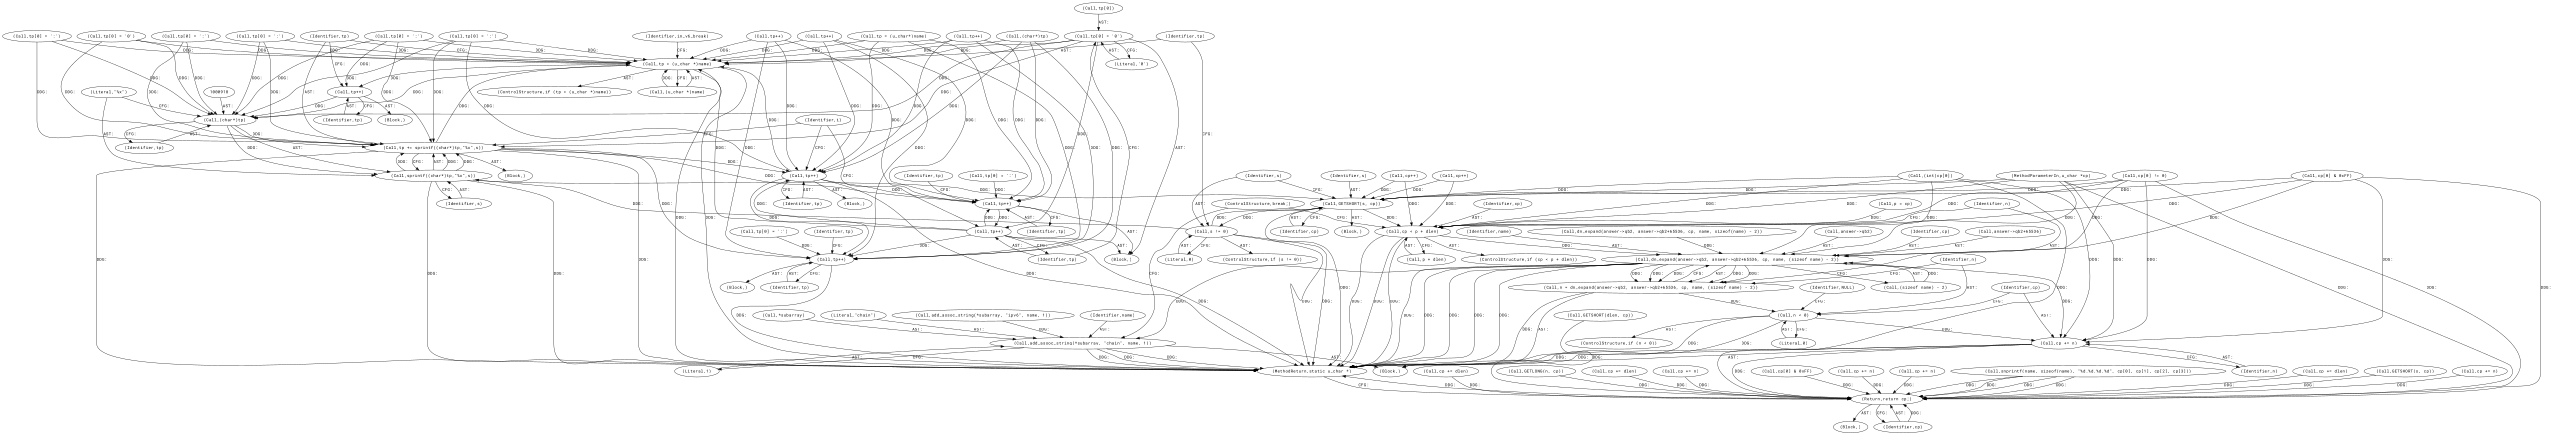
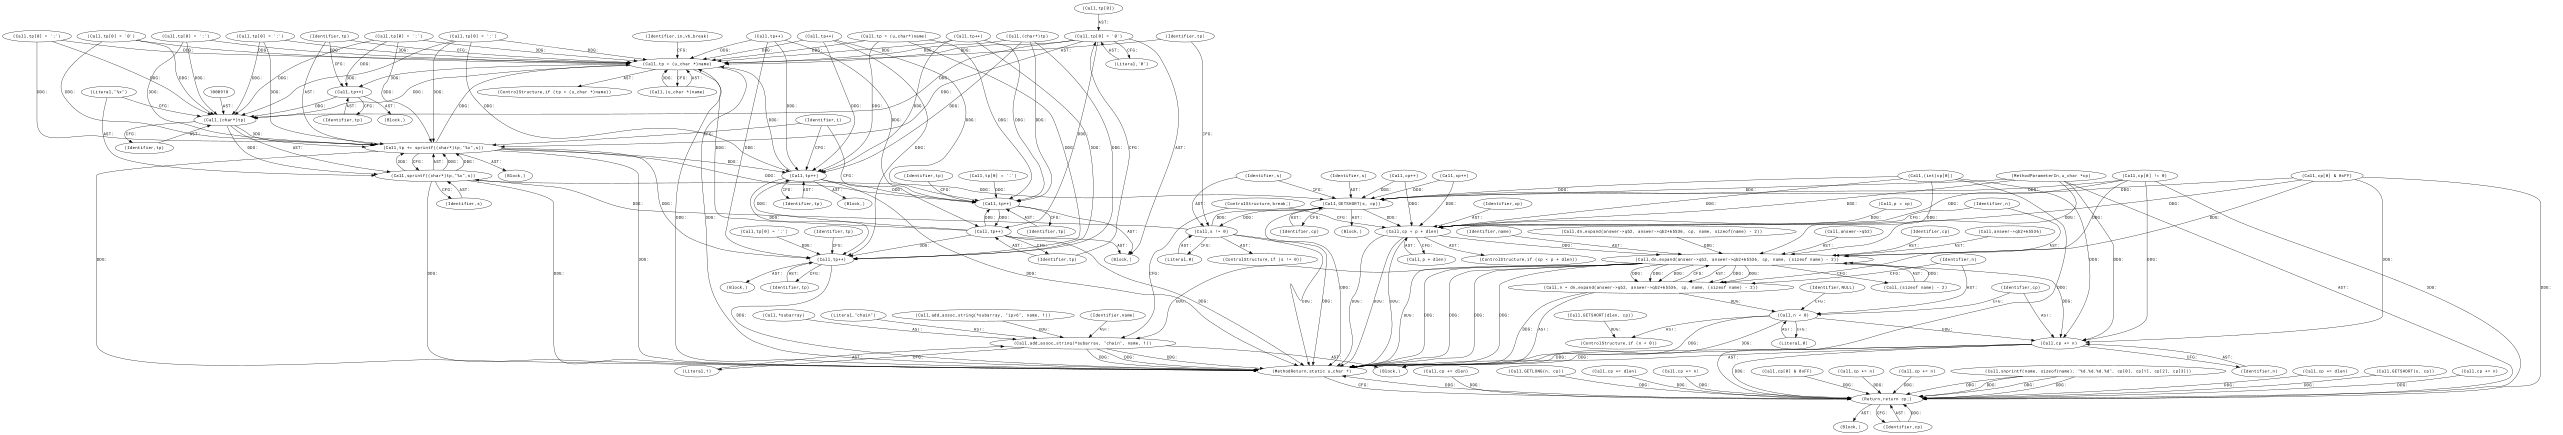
edge "(MethodParameterIn,u_char *cp)" -> "(Return,return cp;)": label "DDG: " -> "AST: "
edge "(Call,GETSHORT(dlen, cp))" -> "(Return,return cp;)": now "(Call,GETSHORT(dlen, cp))" -> "(ControlStructure,if (n < 0))"
